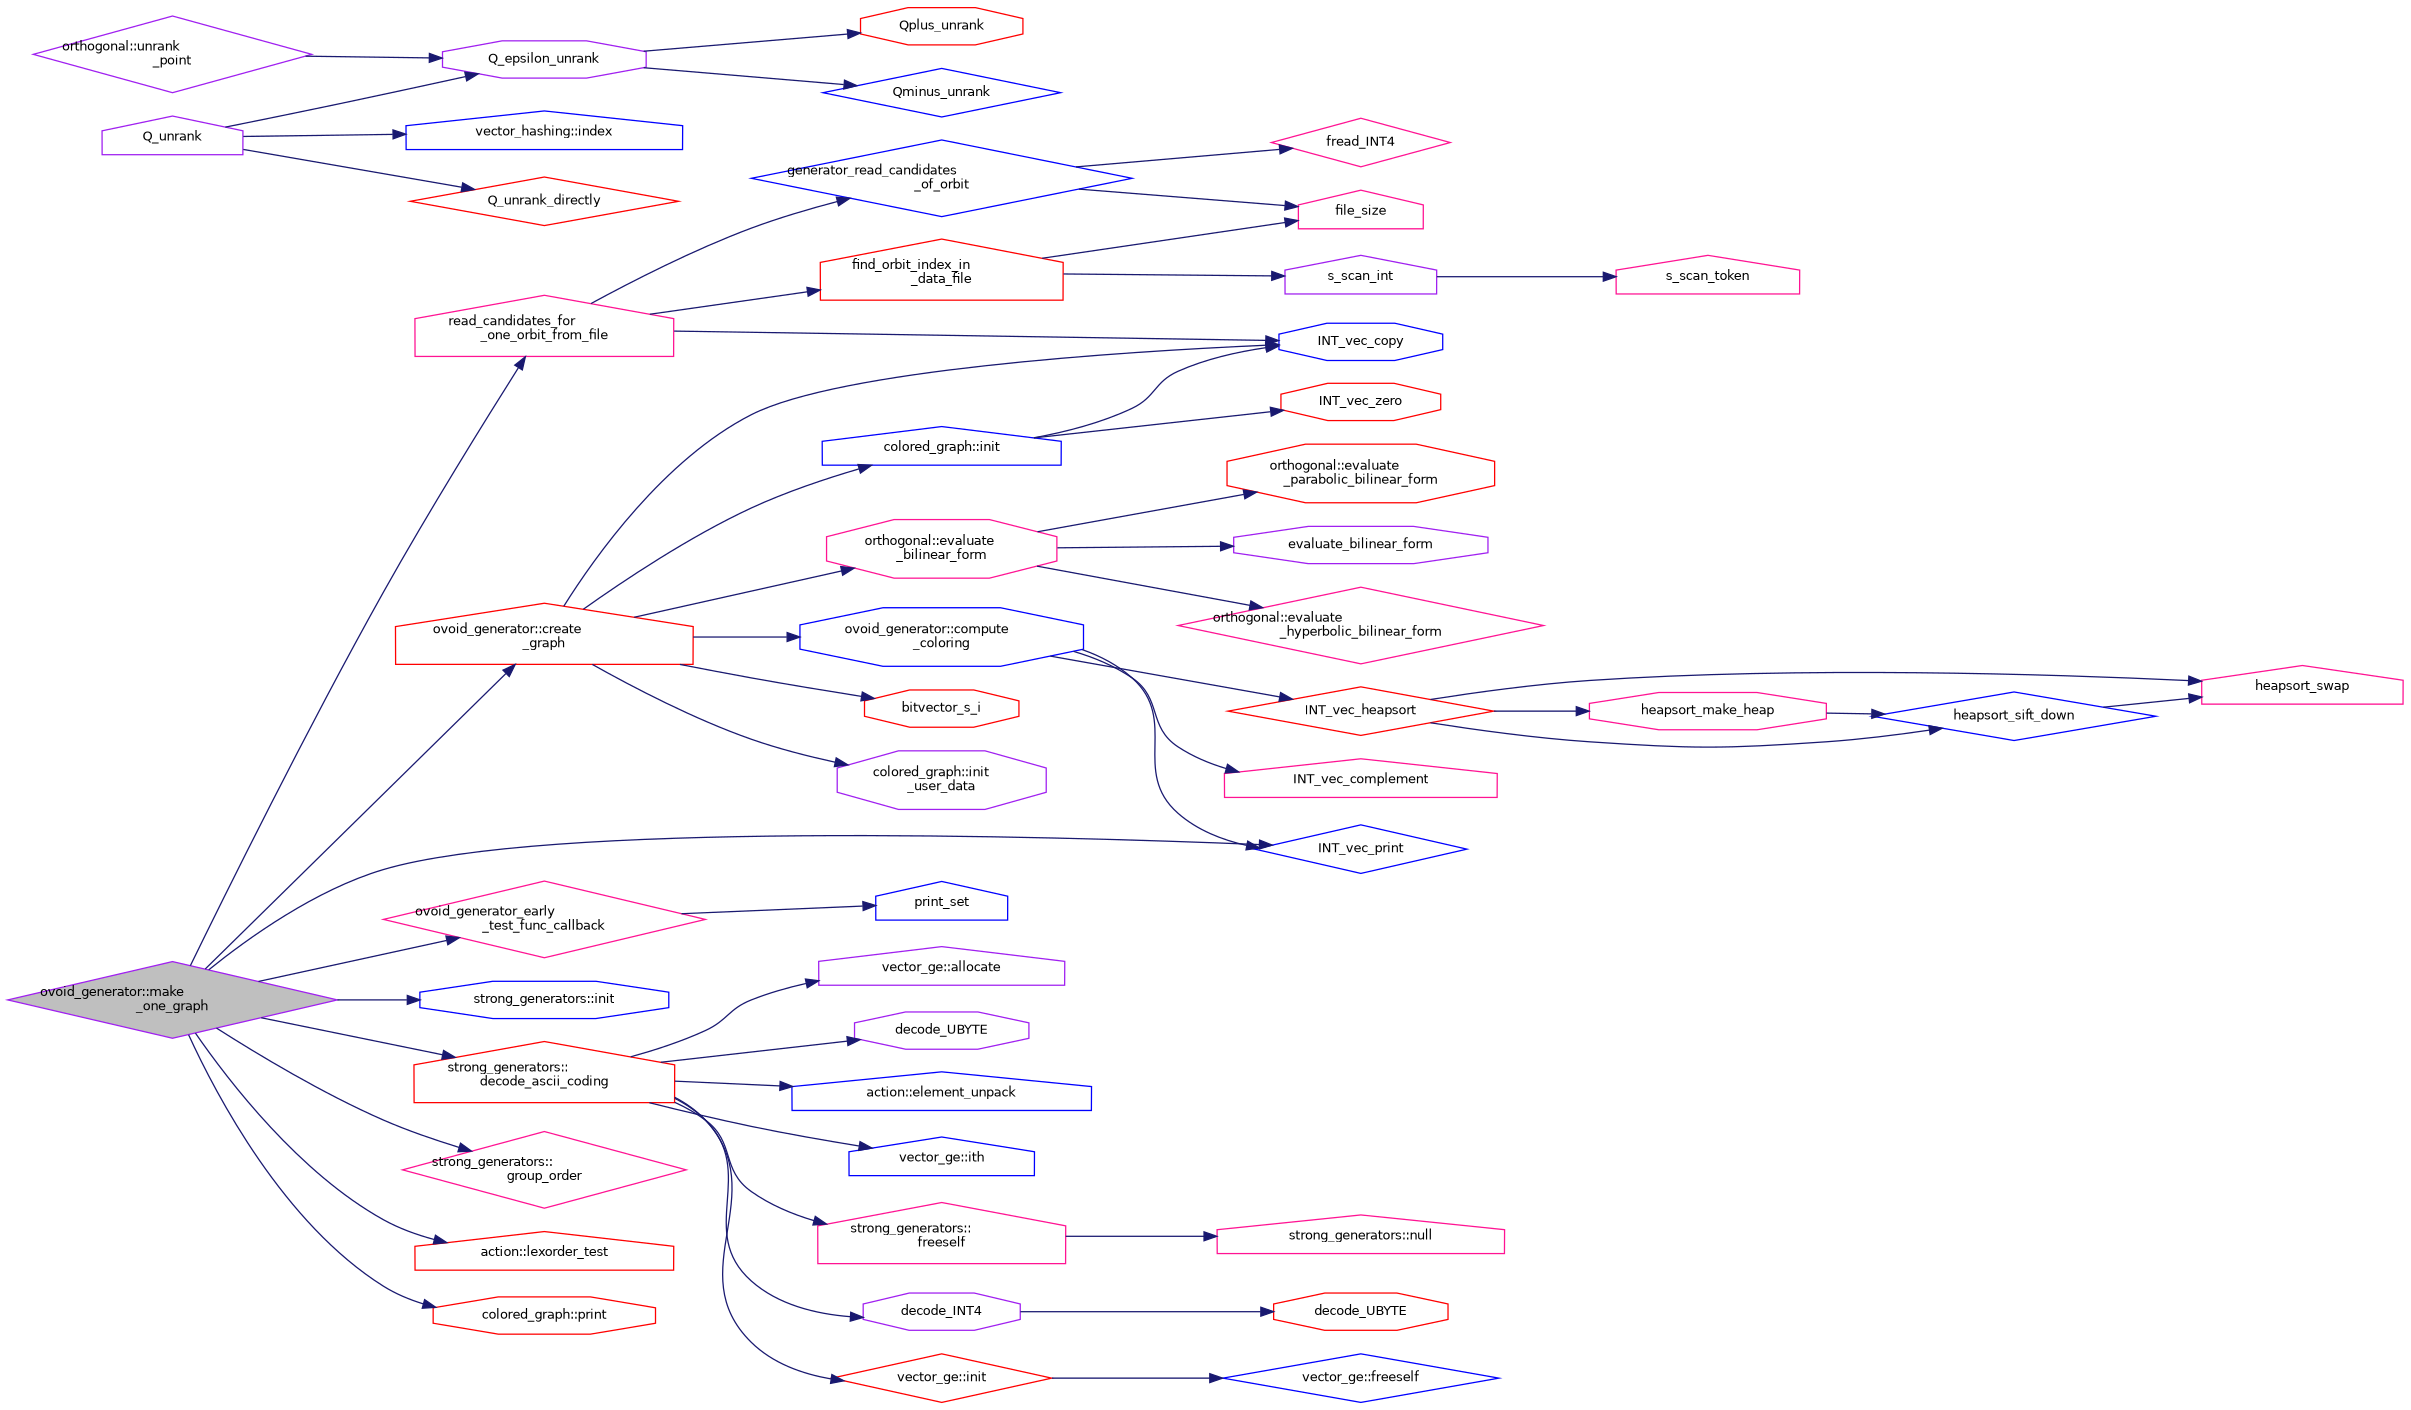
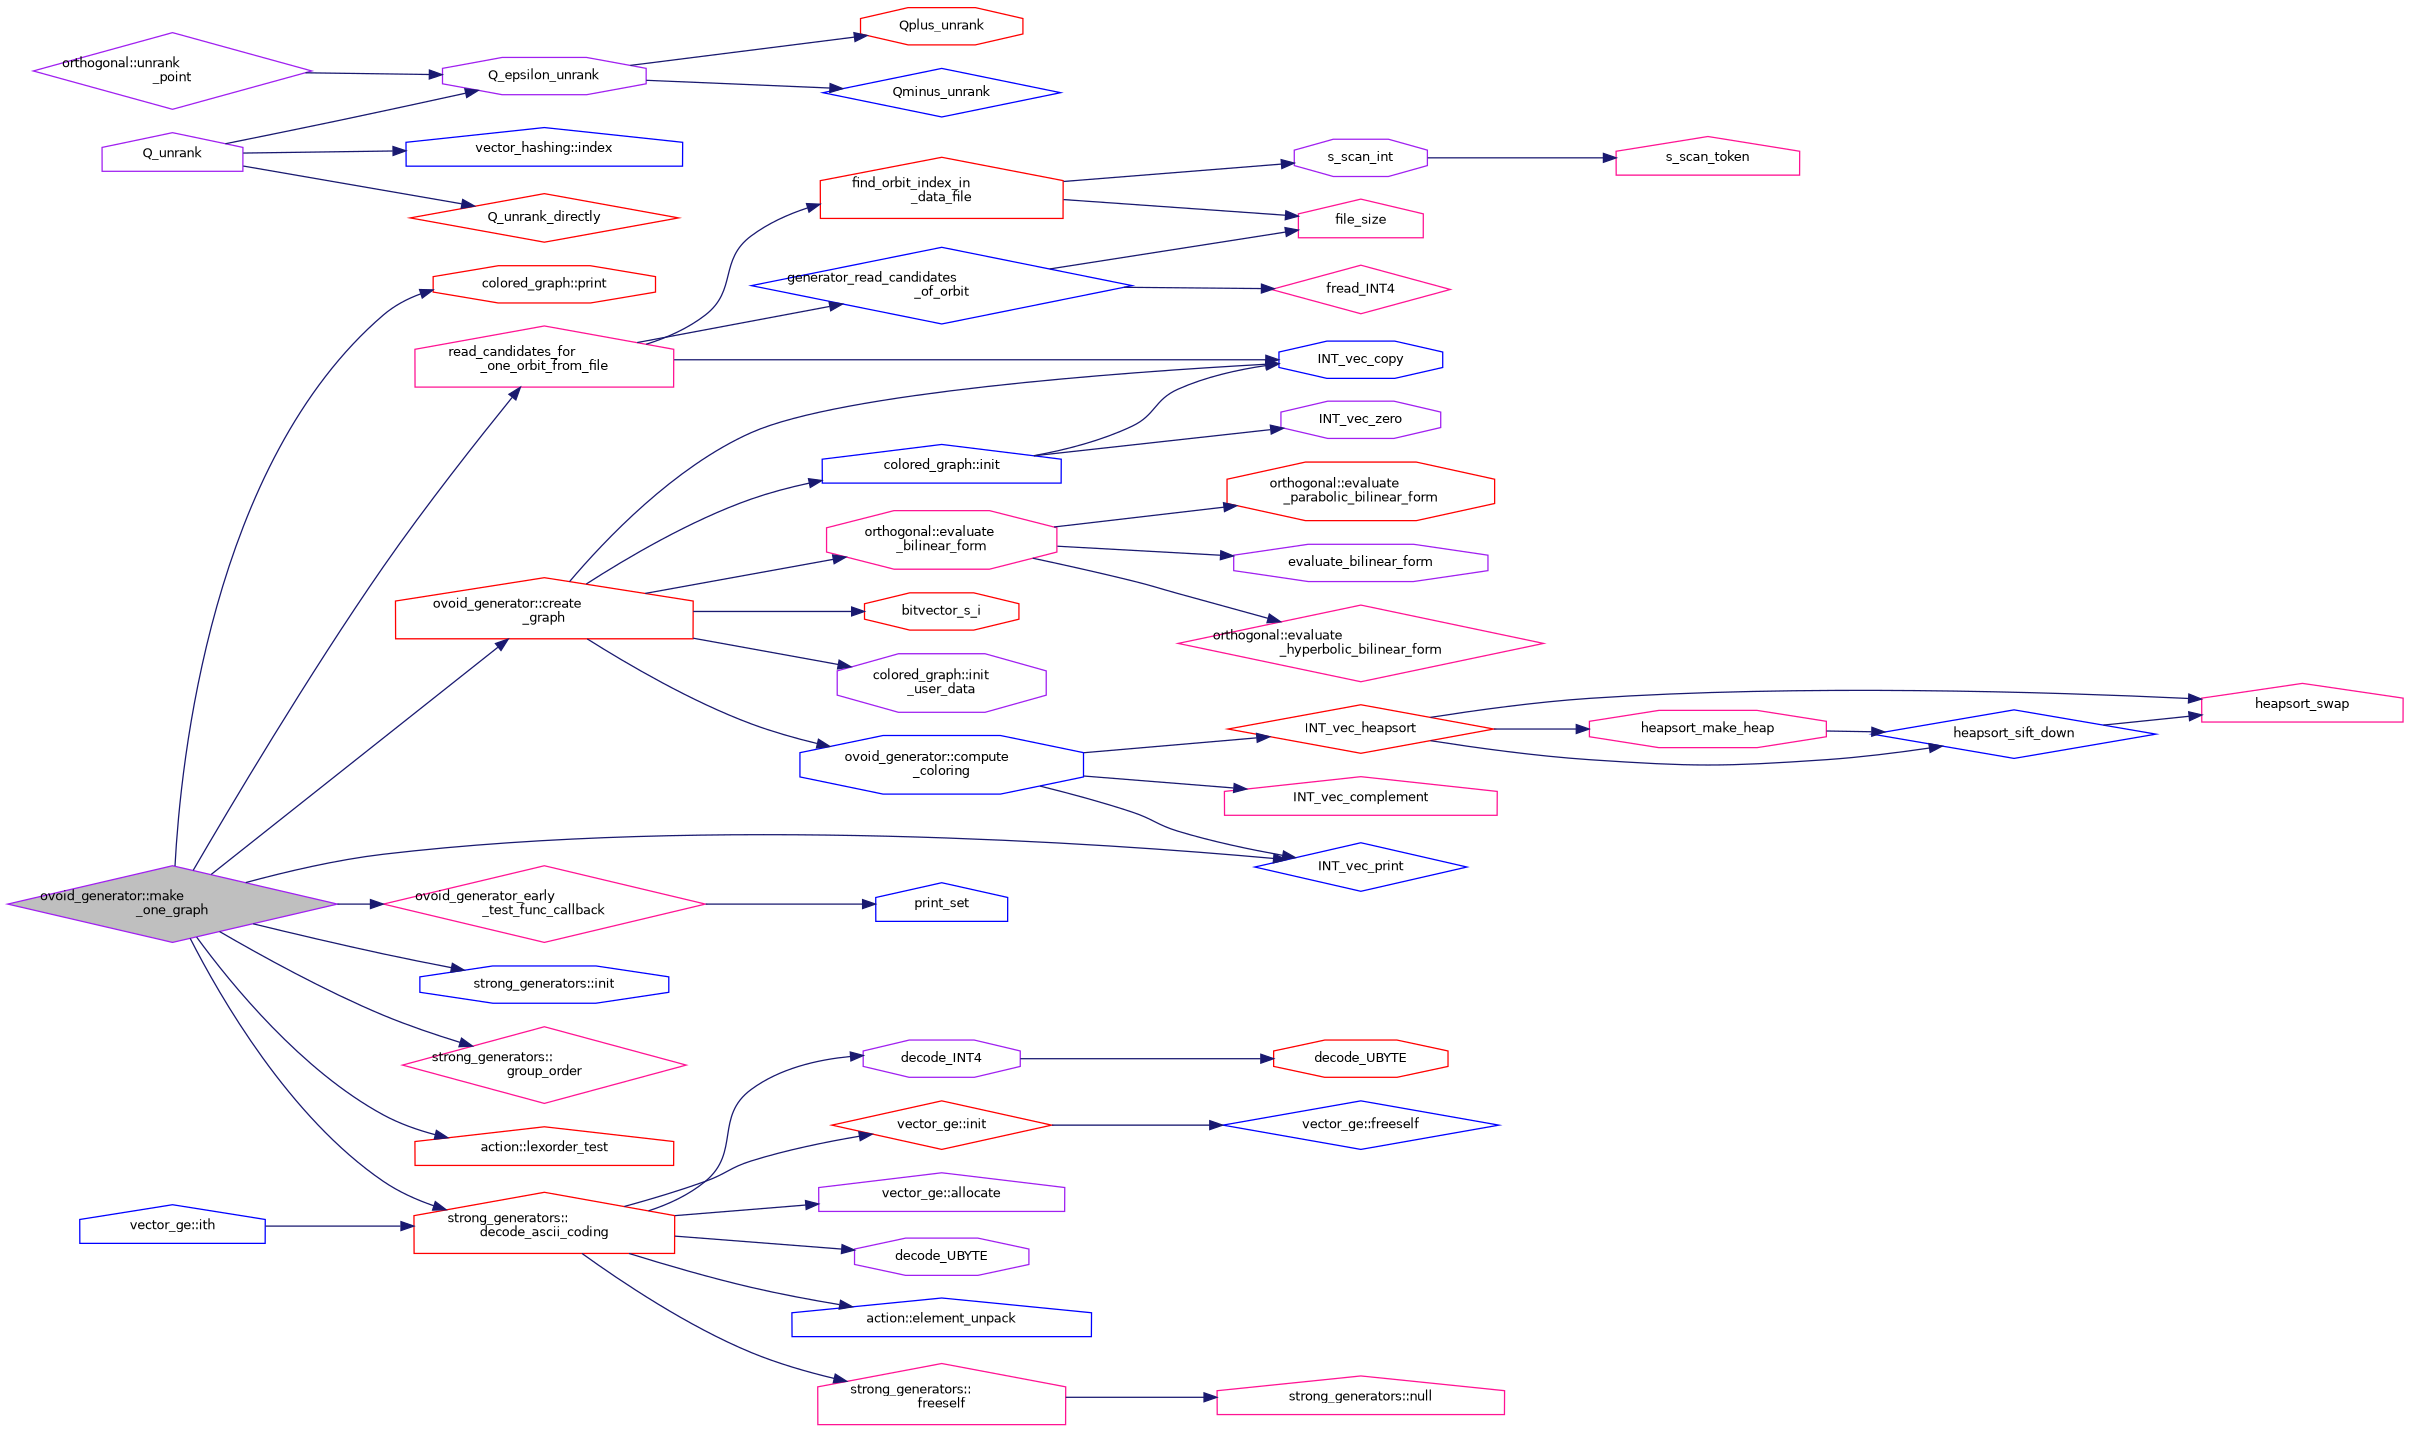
node "s_scan_int": shape house -> octagon
node "INT_vec_zero": color red -> purple
edge "strong_generators:: decode_ascii_coding" -> "vector_ge::ith": reversed
